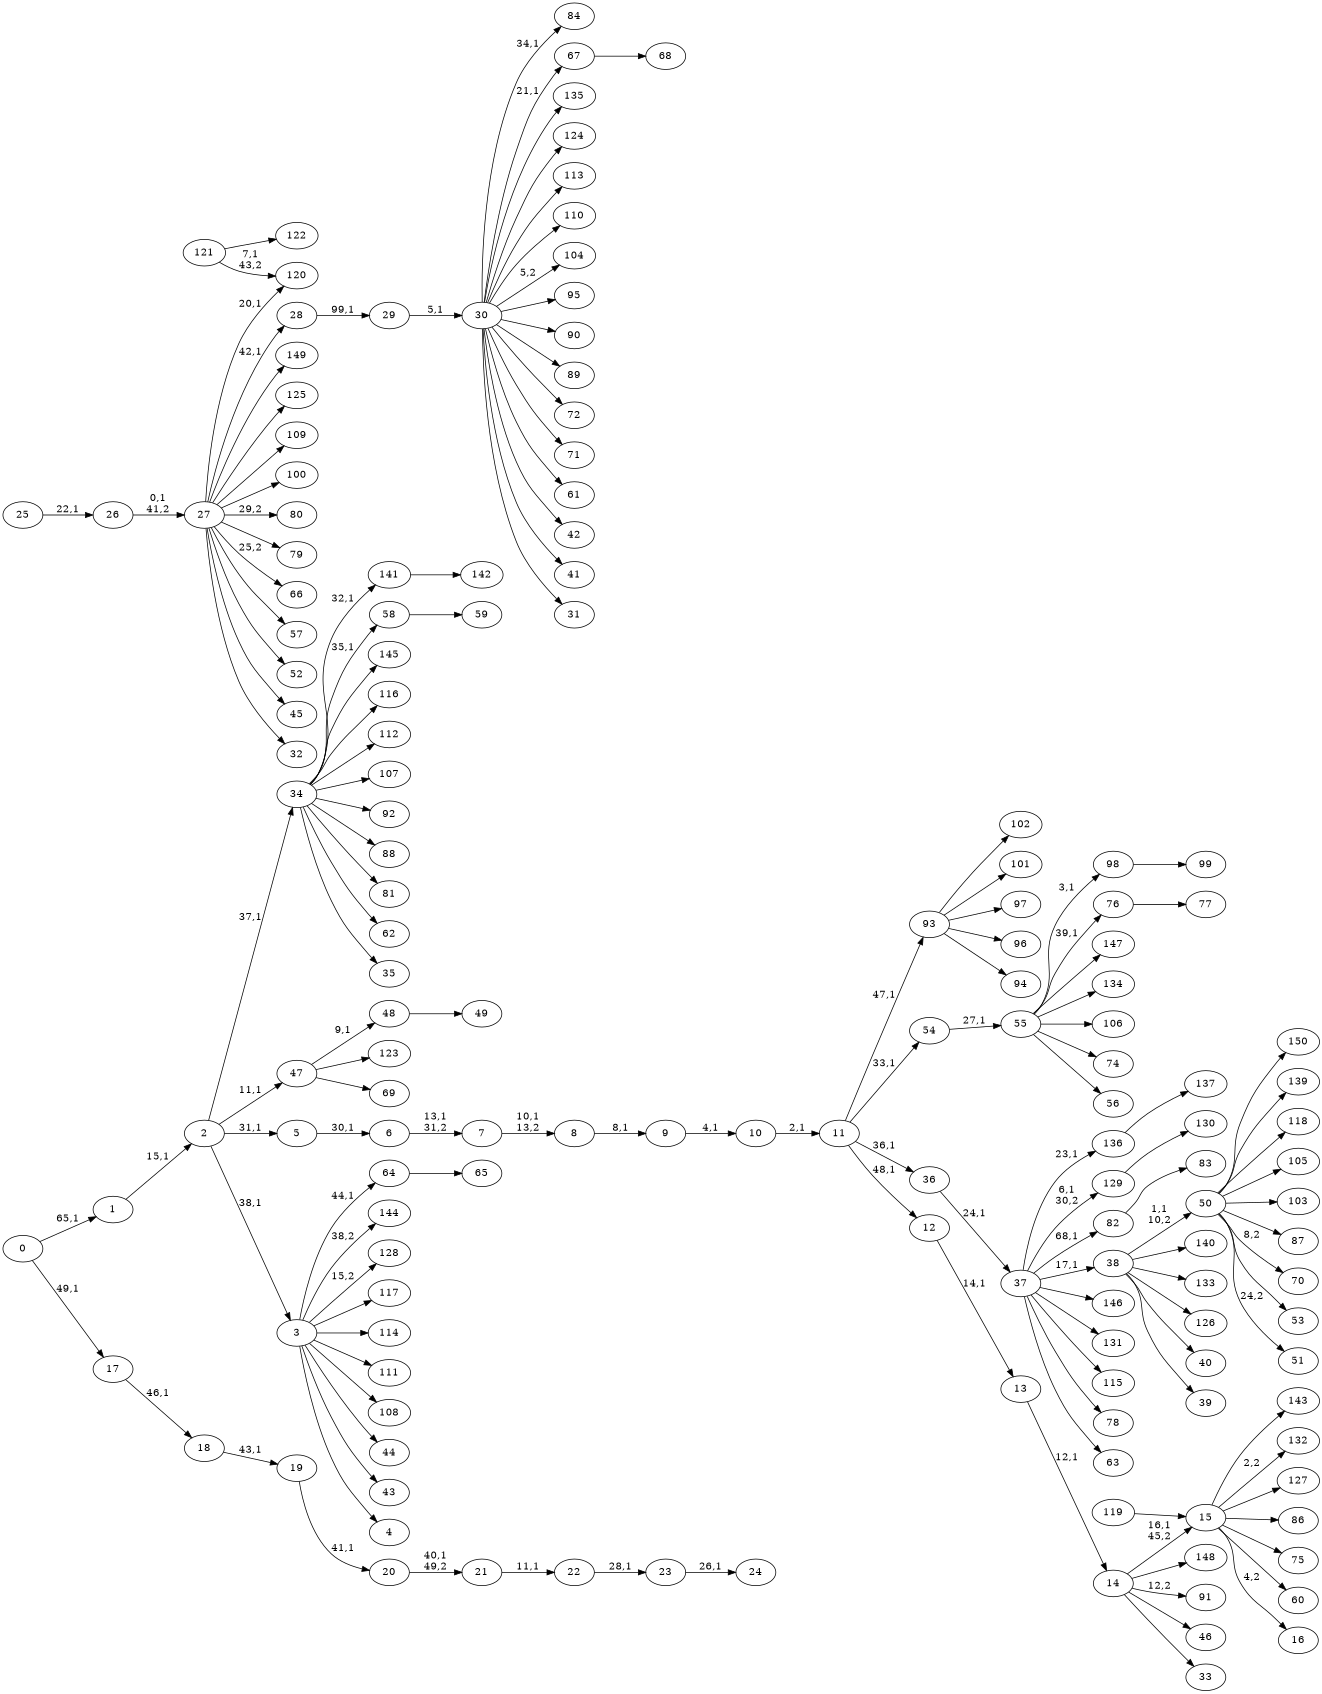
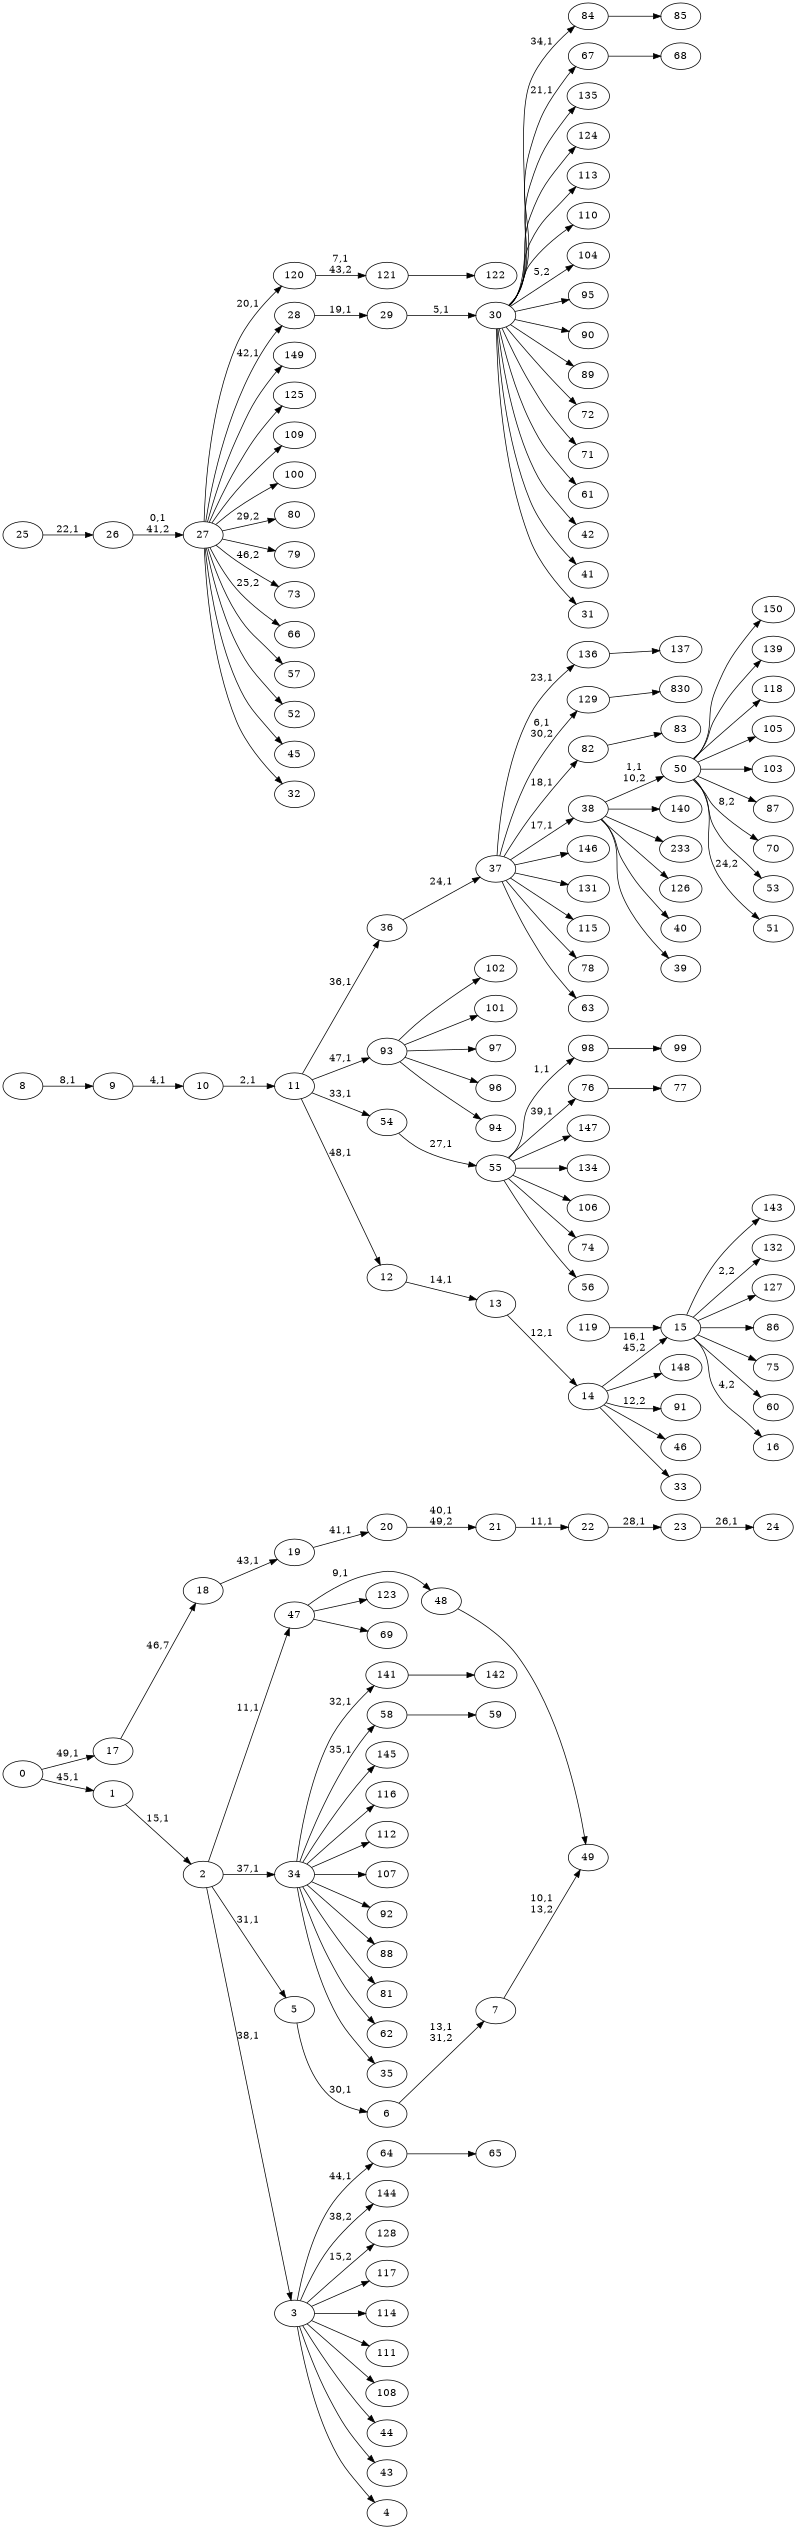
node "85": added
edge "121" -> "120": reversed
edge "28" -> "29": label "99,1" -> "19,1"
node "73": added
edge "55" -> "98": label "3,1" -> "1,1"
node "130": label "130" -> "830"
edge "7" -> "8": now "7" -> "49"
edge "0" -> "1": label "65,1" -> "45,1"
edge "37" -> "82": label "68,1" -> "18,1"
node "133": label "133" -> "233"
edge "17" -> "18": label "46,1" -> "46,7"
